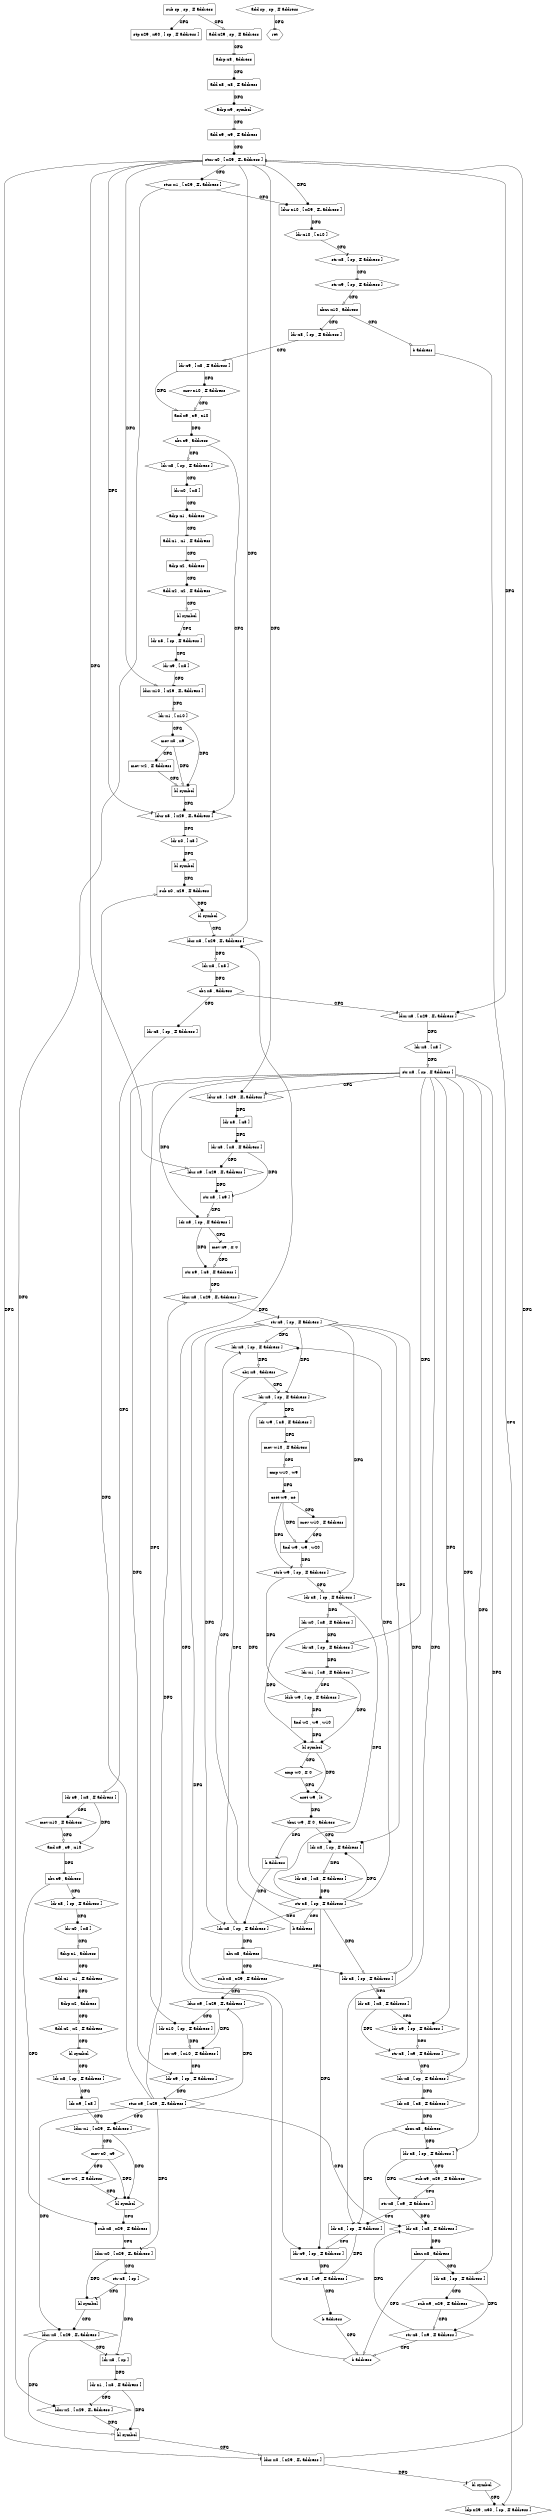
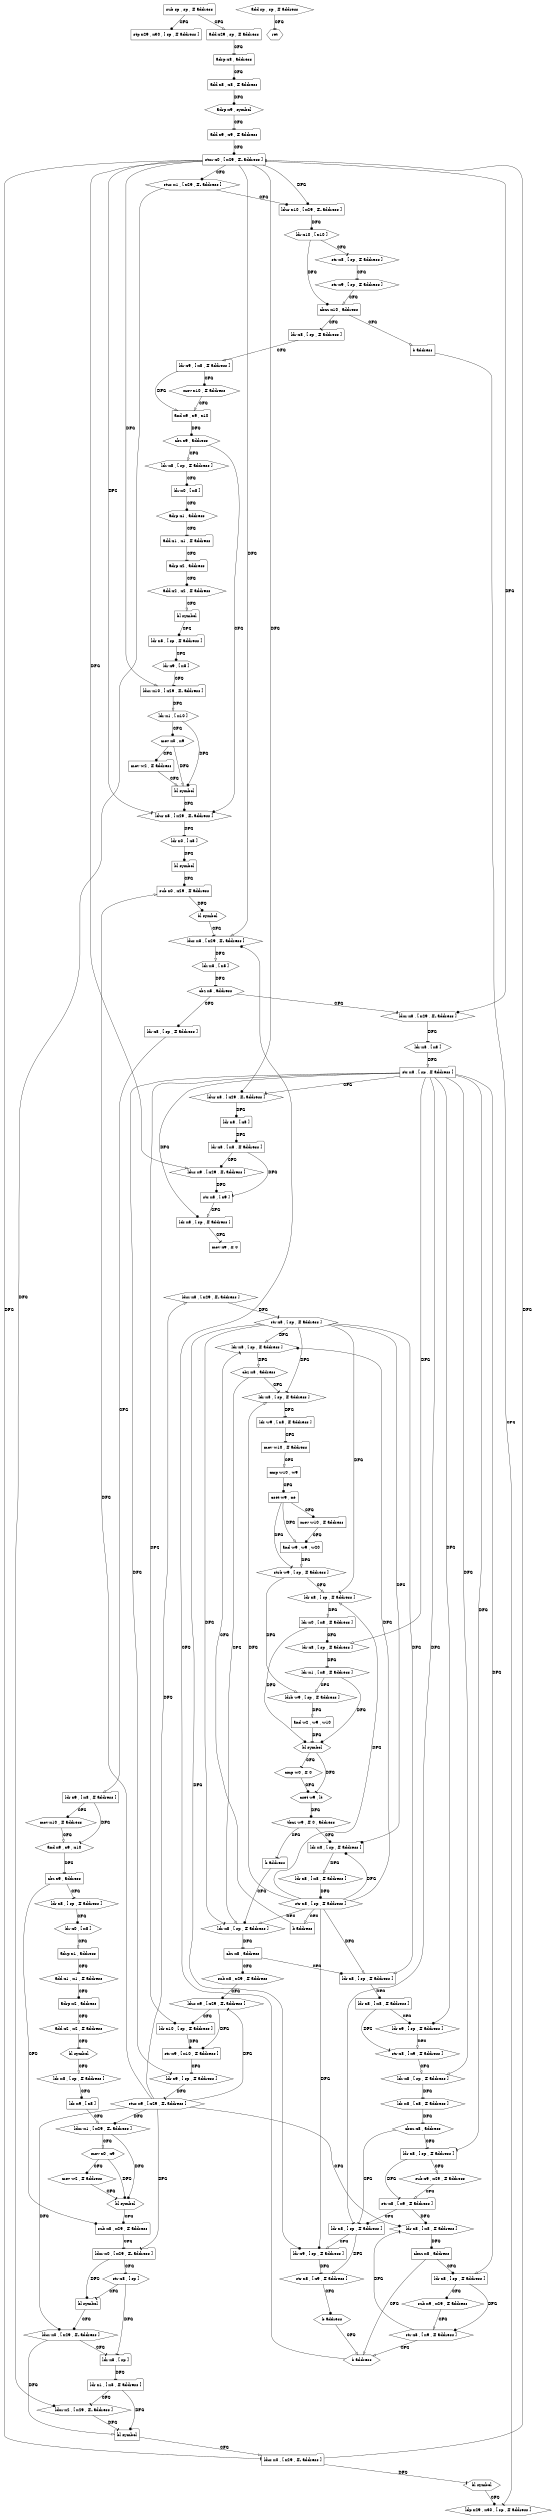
edge "ldr x10 , [ x10 ]" -> "cbnz x10 , address": added, label "DFG"
node "str x9 , [ x8 , # address ]": removed
edge "ldr x10 , [ sp , # address ]" -> "str x9 , [ x10 , # address ]": arrowhead onormal -> dot
edge "stur x9 , [ x29 , #- address ]" -> "ldur x1 , [ x29 , #- address ]": label "CFG" -> "DFG"
